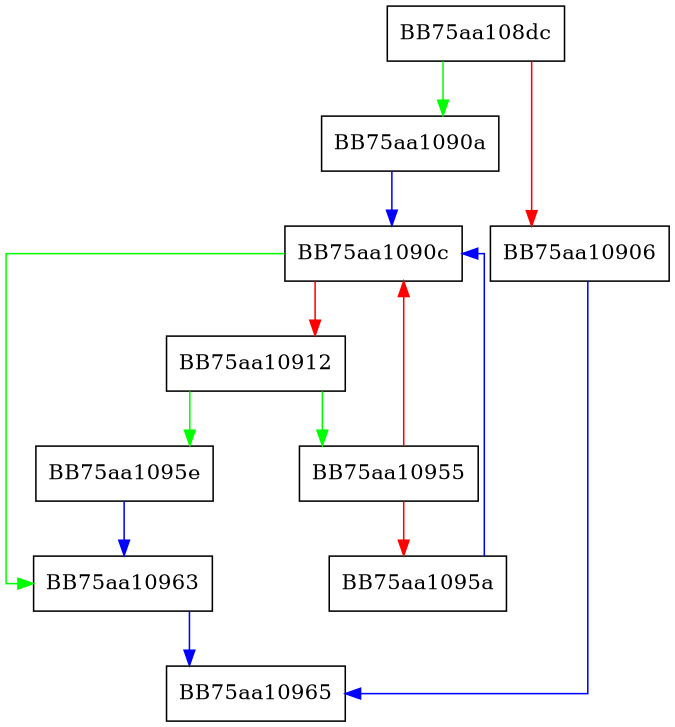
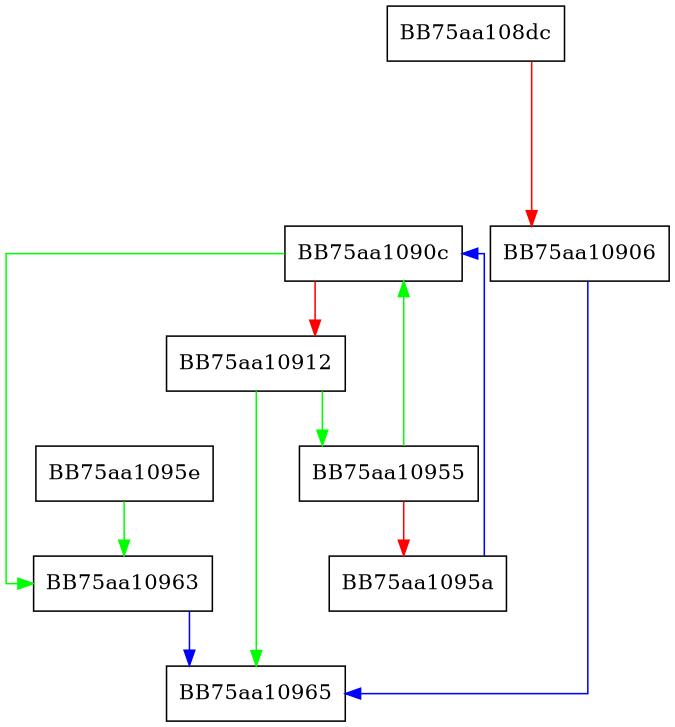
node "BB75aa1090a": removed
edge "BB75aa10955" -> "BB75aa1090c": color red -> green
edge "BB75aa10912" -> "BB75aa1095e": now "BB75aa10912" -> "BB75aa10965"
edge "BB75aa1095e" -> "BB75aa10963": color blue -> green
